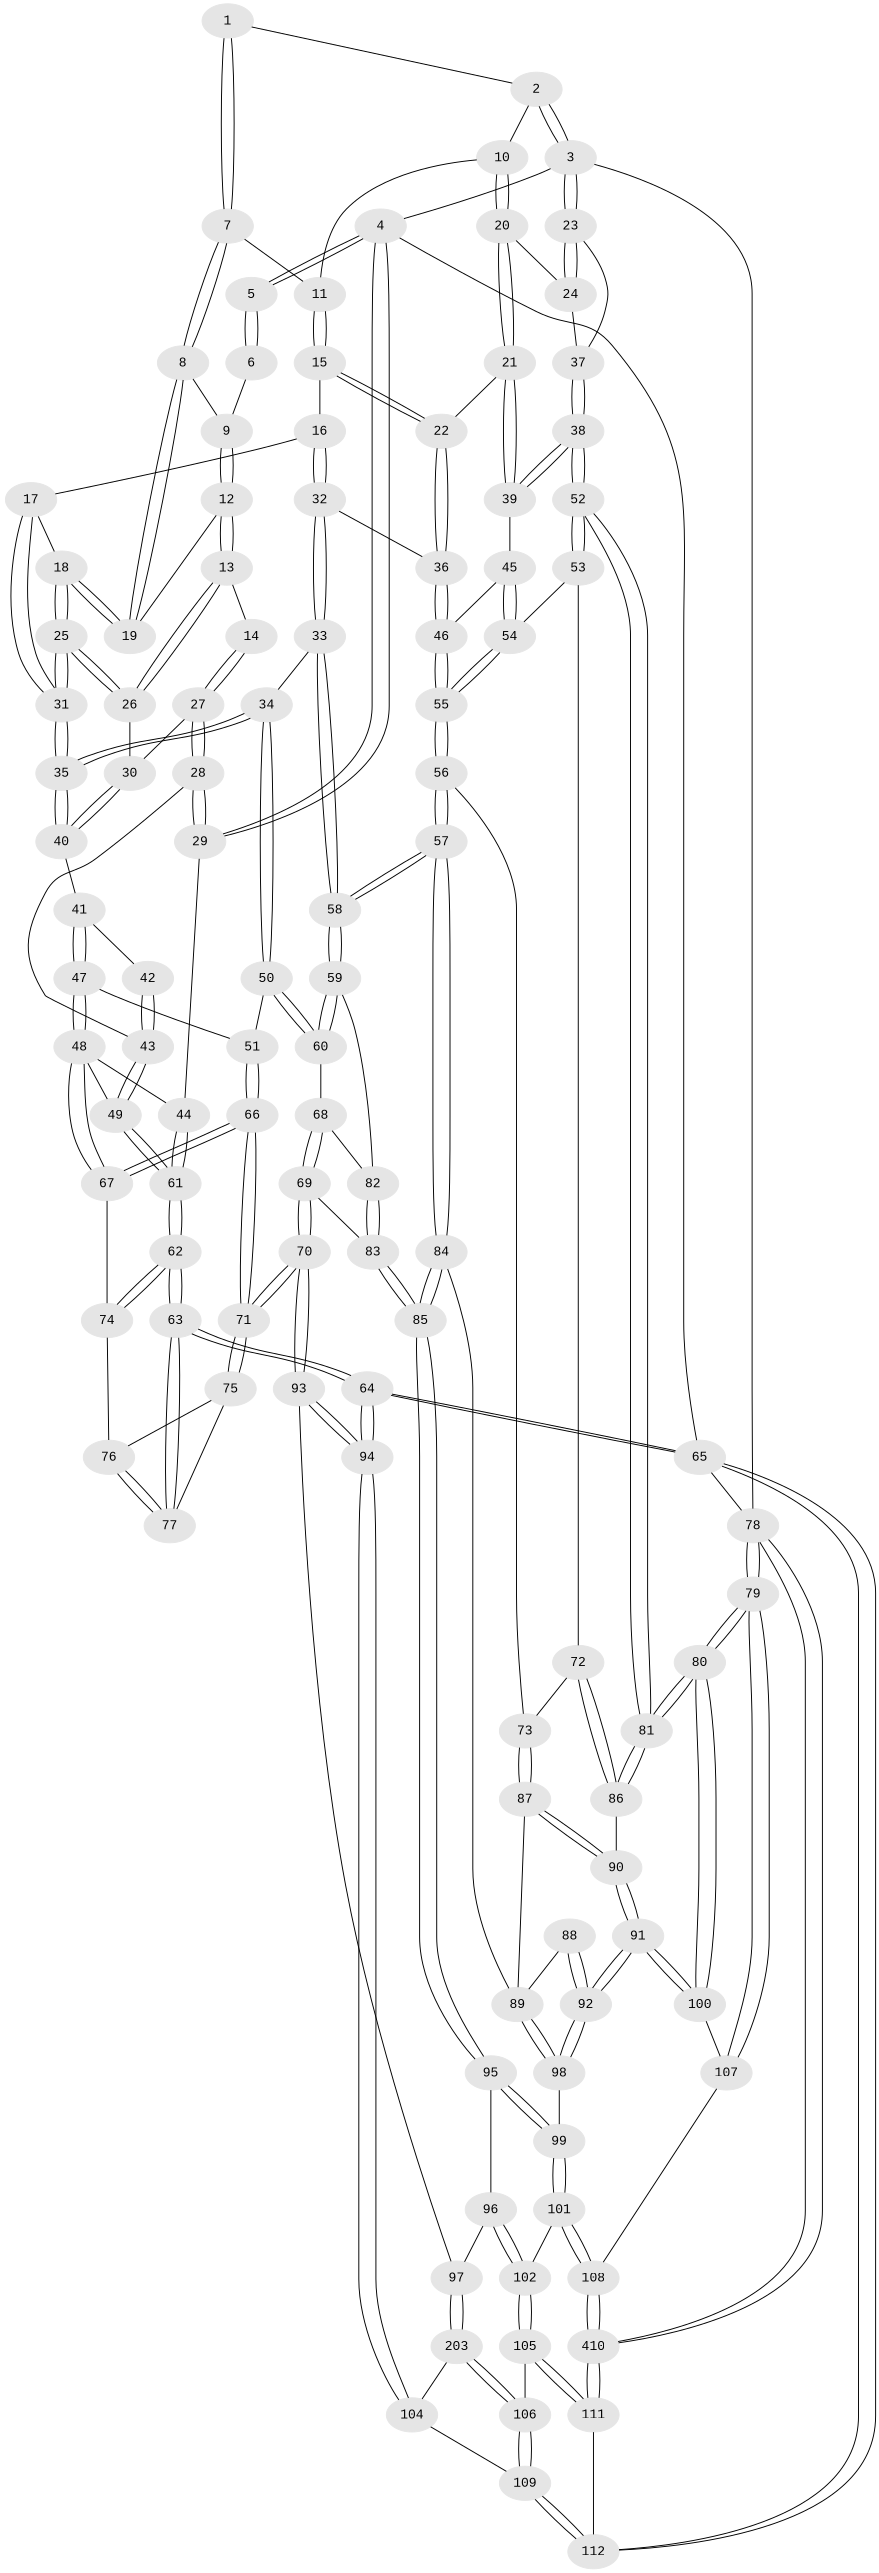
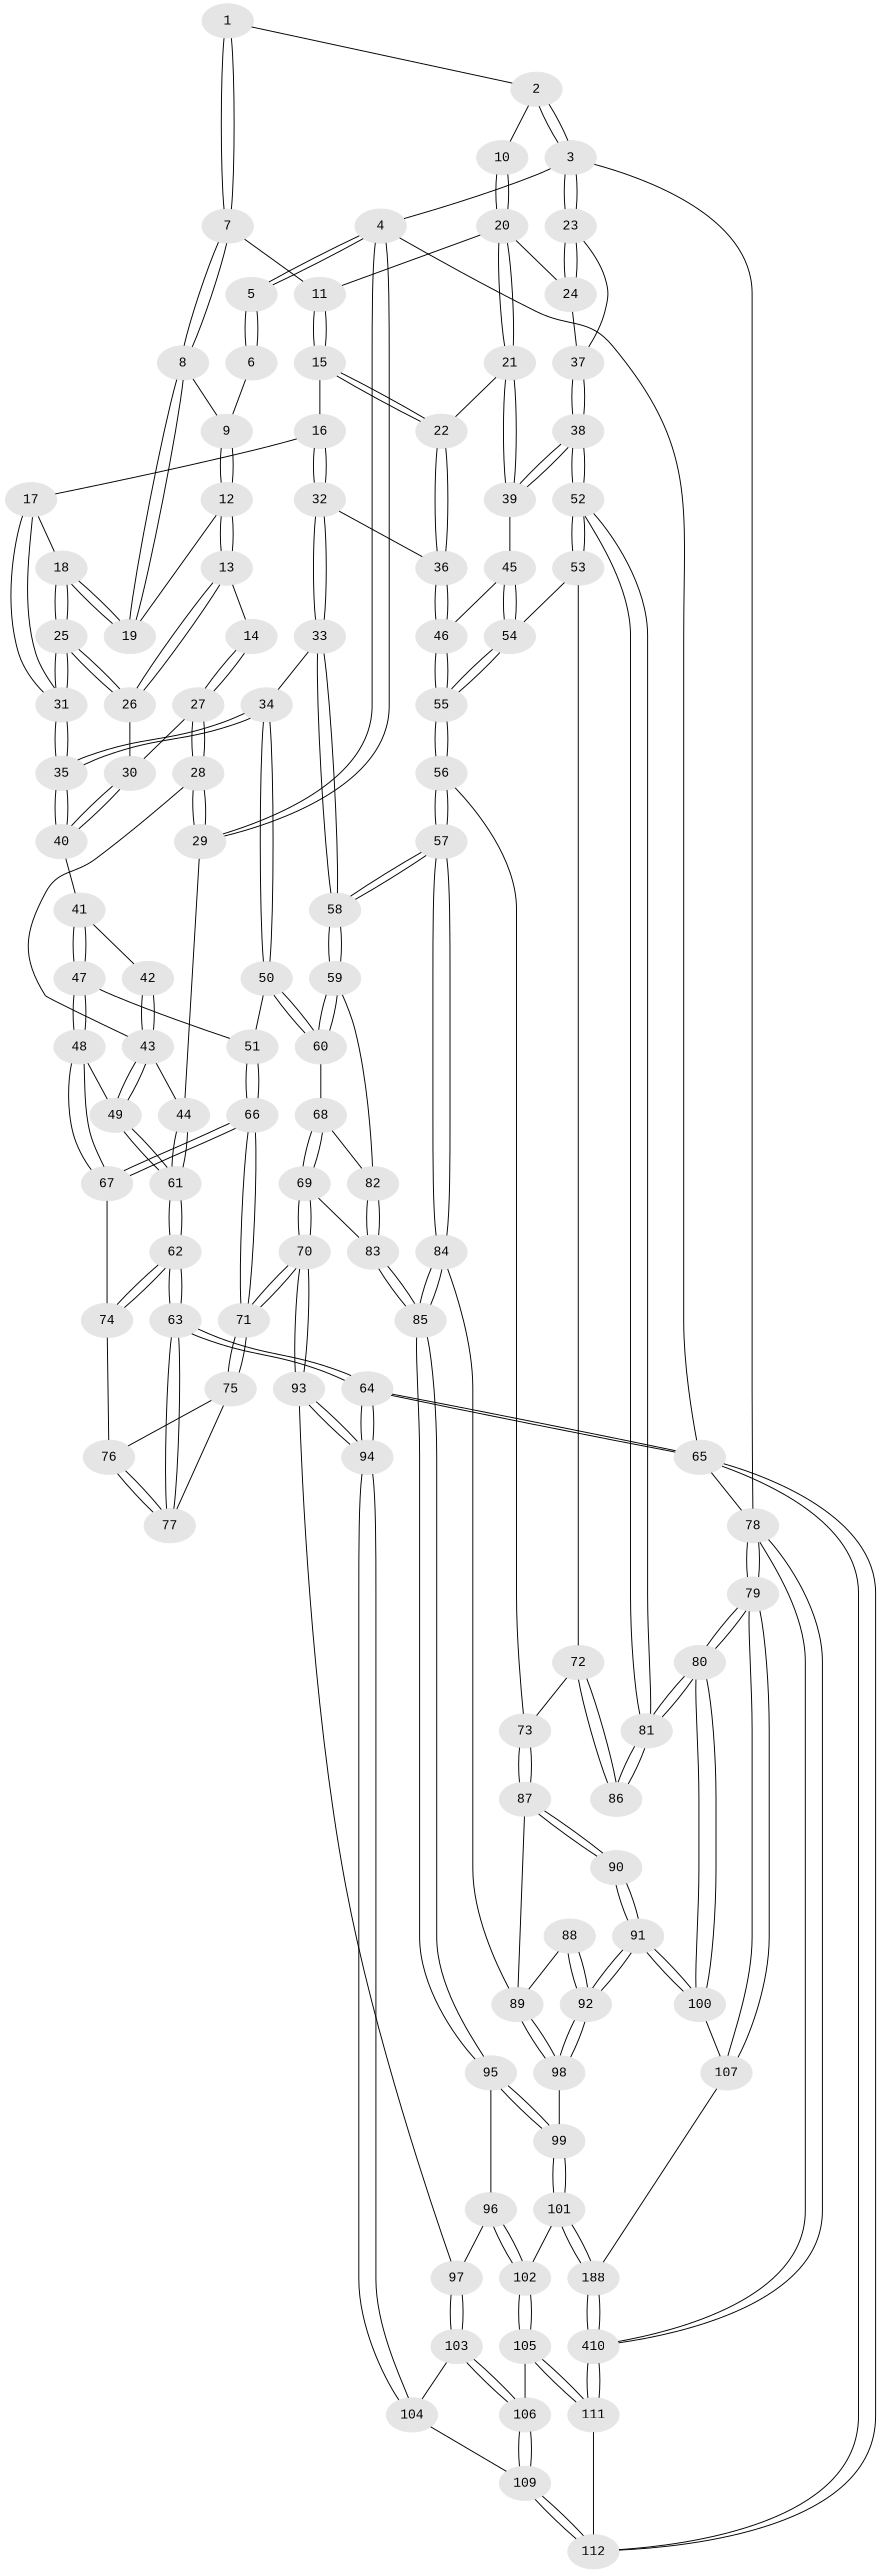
edge "10" -- "11": now "20" -- "11"
edge "48" -- "44": now "43" -- "44"
edge "86" -- "90": removed
node "108": label "108" -> "188"
node "203": label "203" -> "103"
